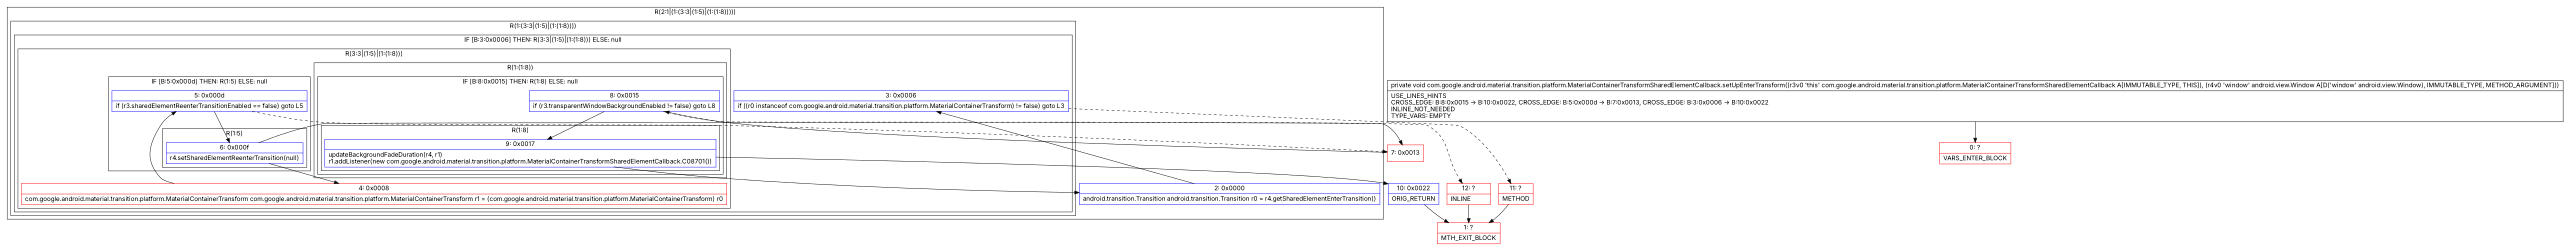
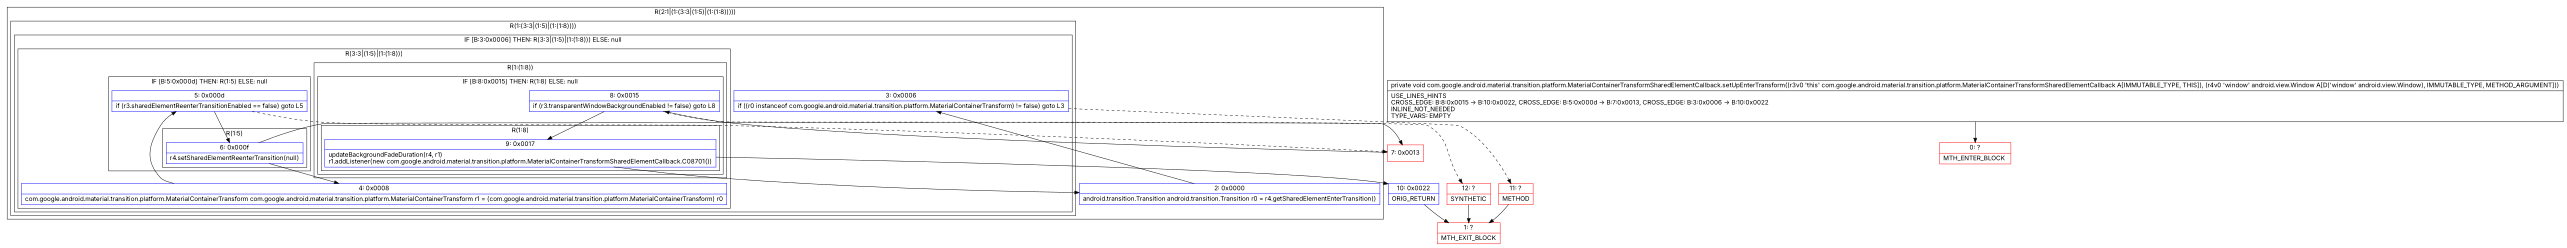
node "0: ?": text "VARS_ENTER_BLOCK" -> "MTH_ENTER_BLOCK"
node "4: 0x0008": color red -> blue
node "12: ?": text "INLINE" -> "SYNTHETIC"
